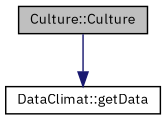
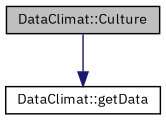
node "Culture::Culture": label "Culture::Culture" -> "DataClimat::Culture"
